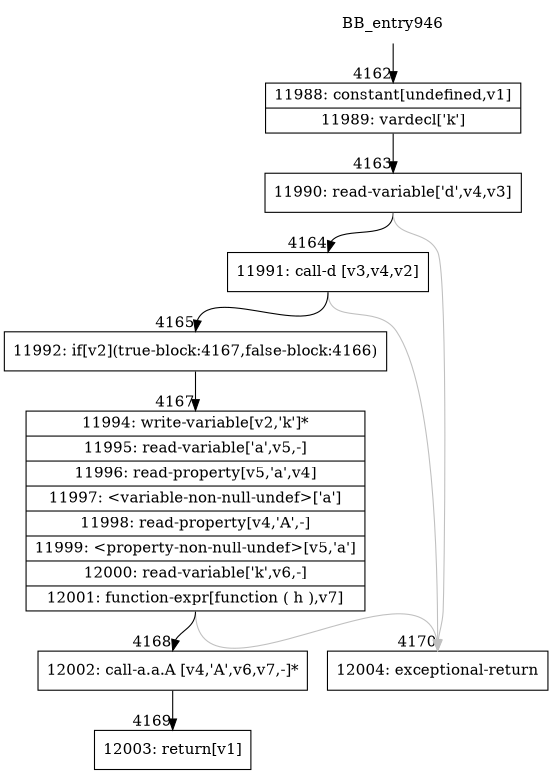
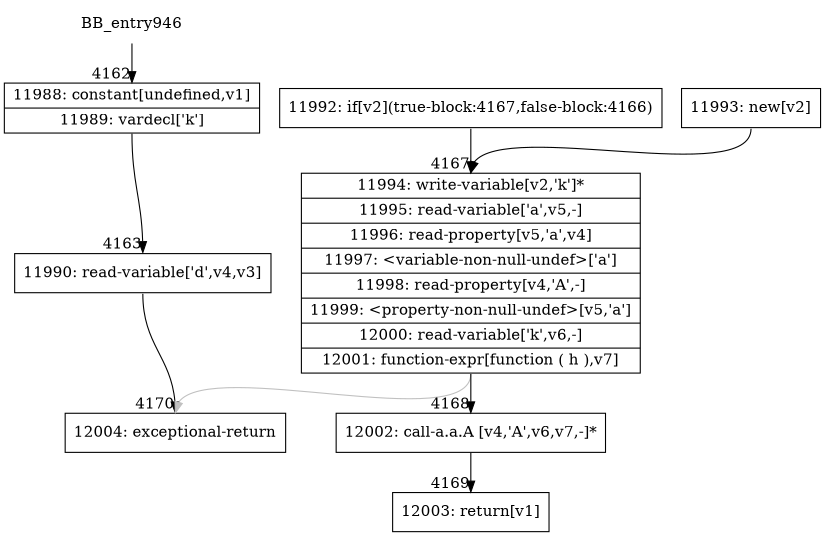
node "11993: new[v2]": added
node "11991: call-d [v3,v4,v2]": removed
edge "11990: read-variable['d',v4,v3]" -> "12004: exceptional-return": color gray -> black
